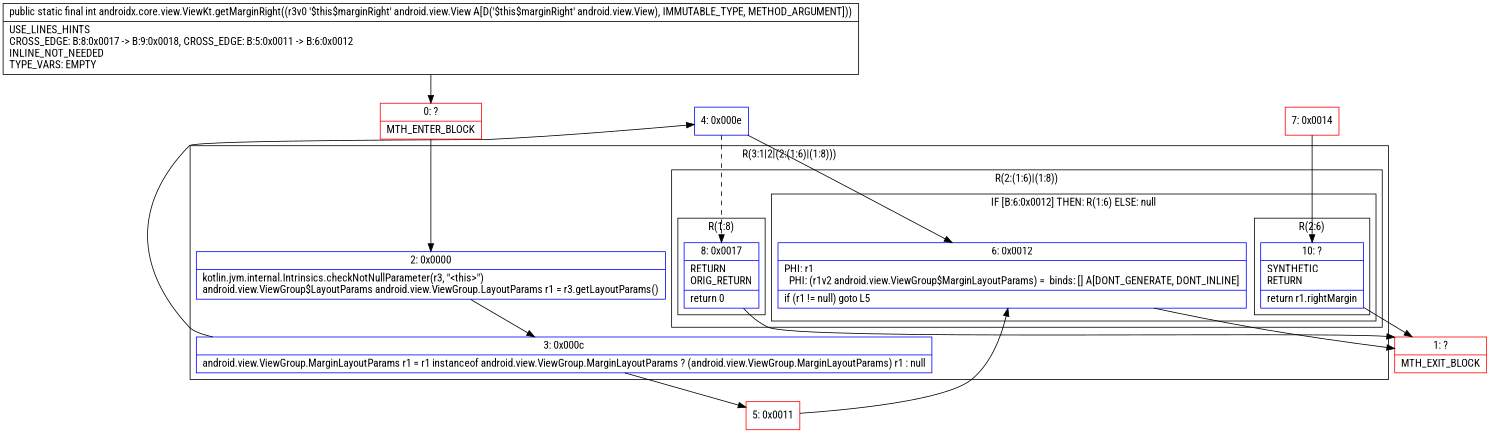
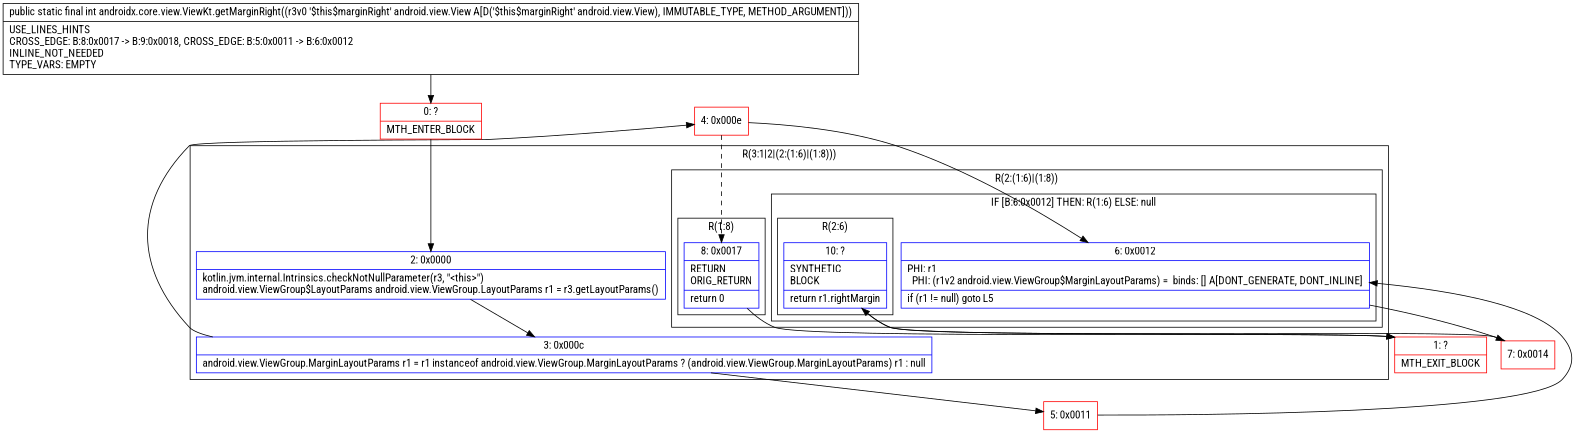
node "4: 0x000e": color blue -> red
node "10: ?": text "RETURN" -> "BLOCK"
edge "6: 0x0012" -> "1: ?": now "6: 0x0012" -> "7: 0x0014"
